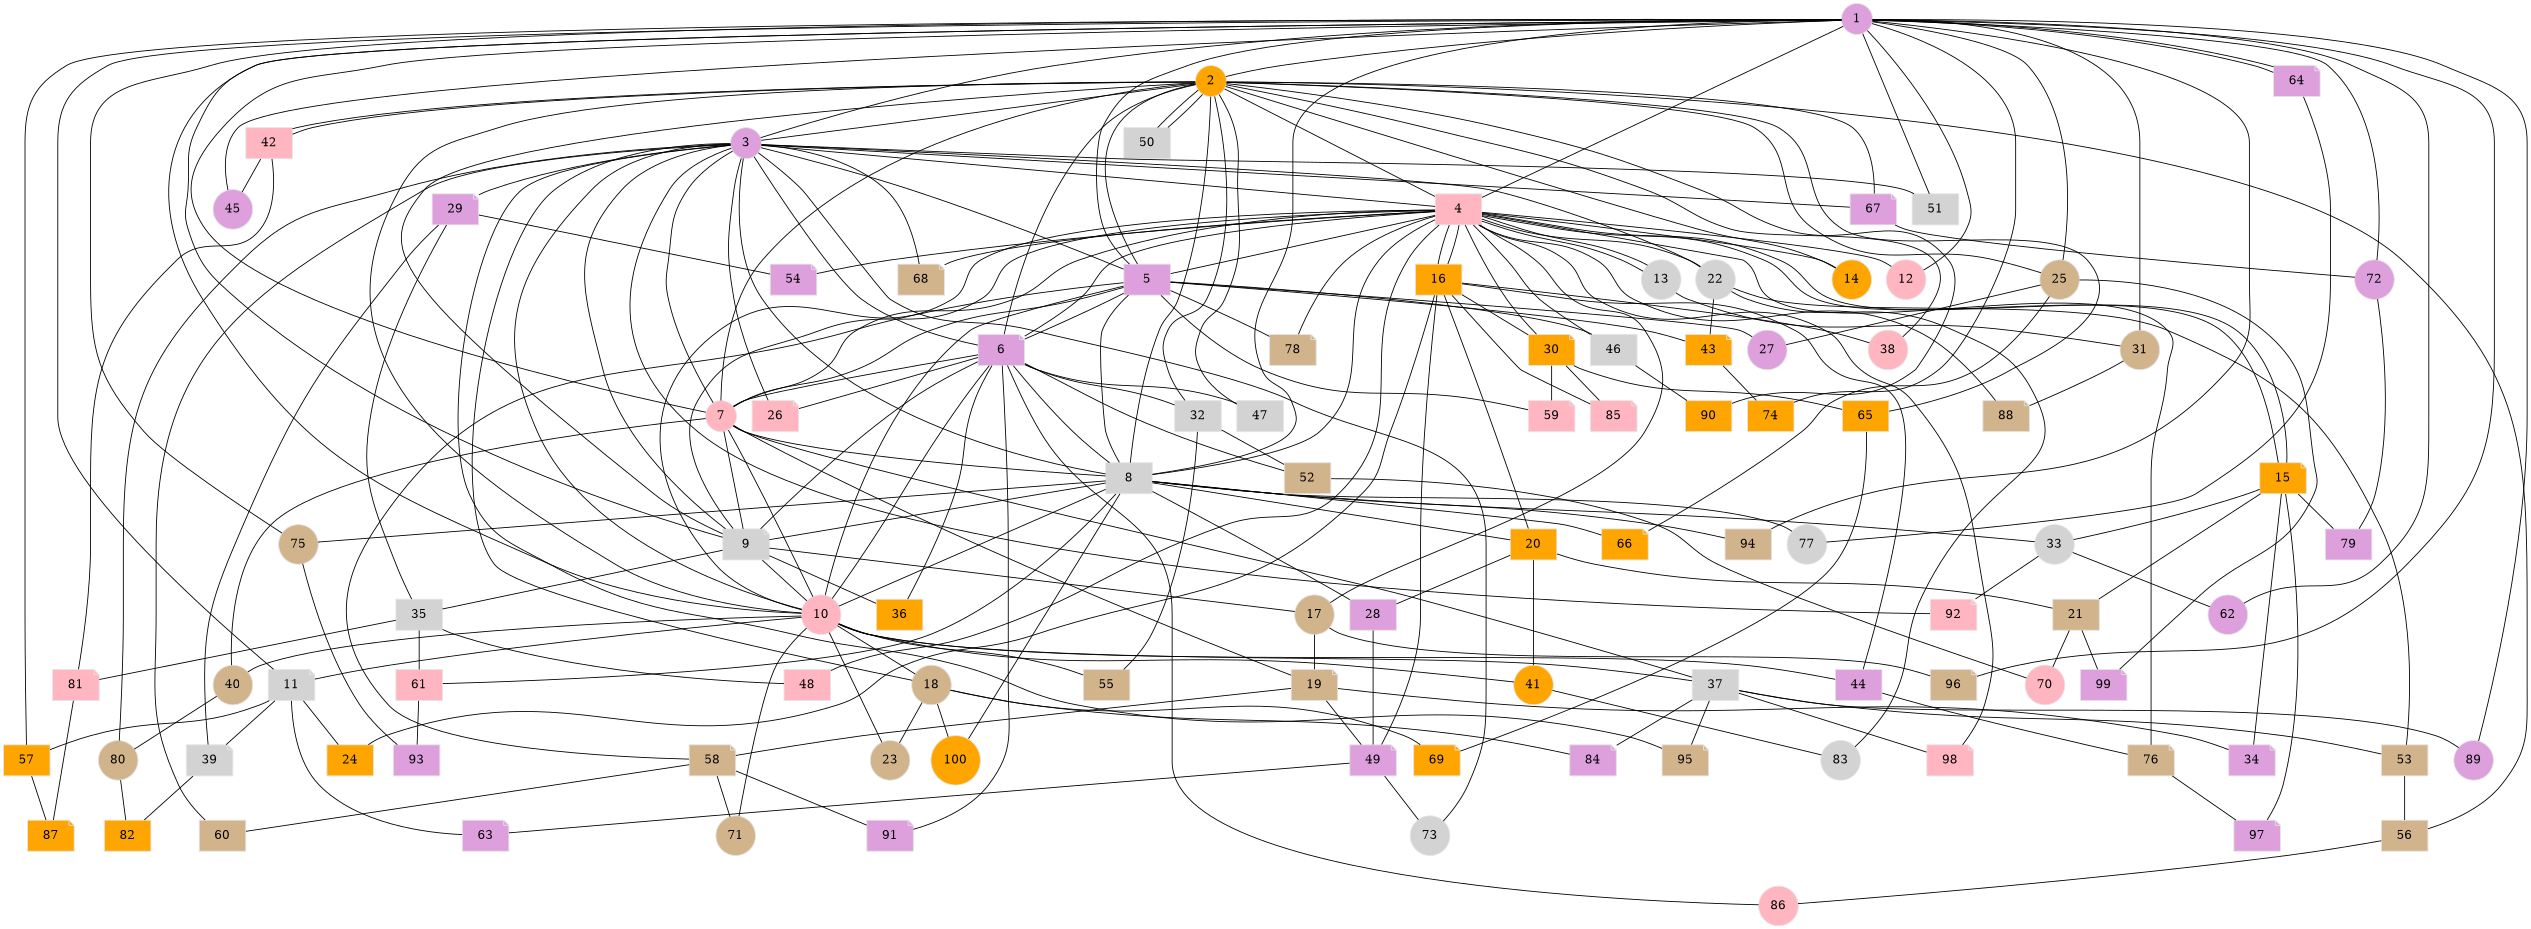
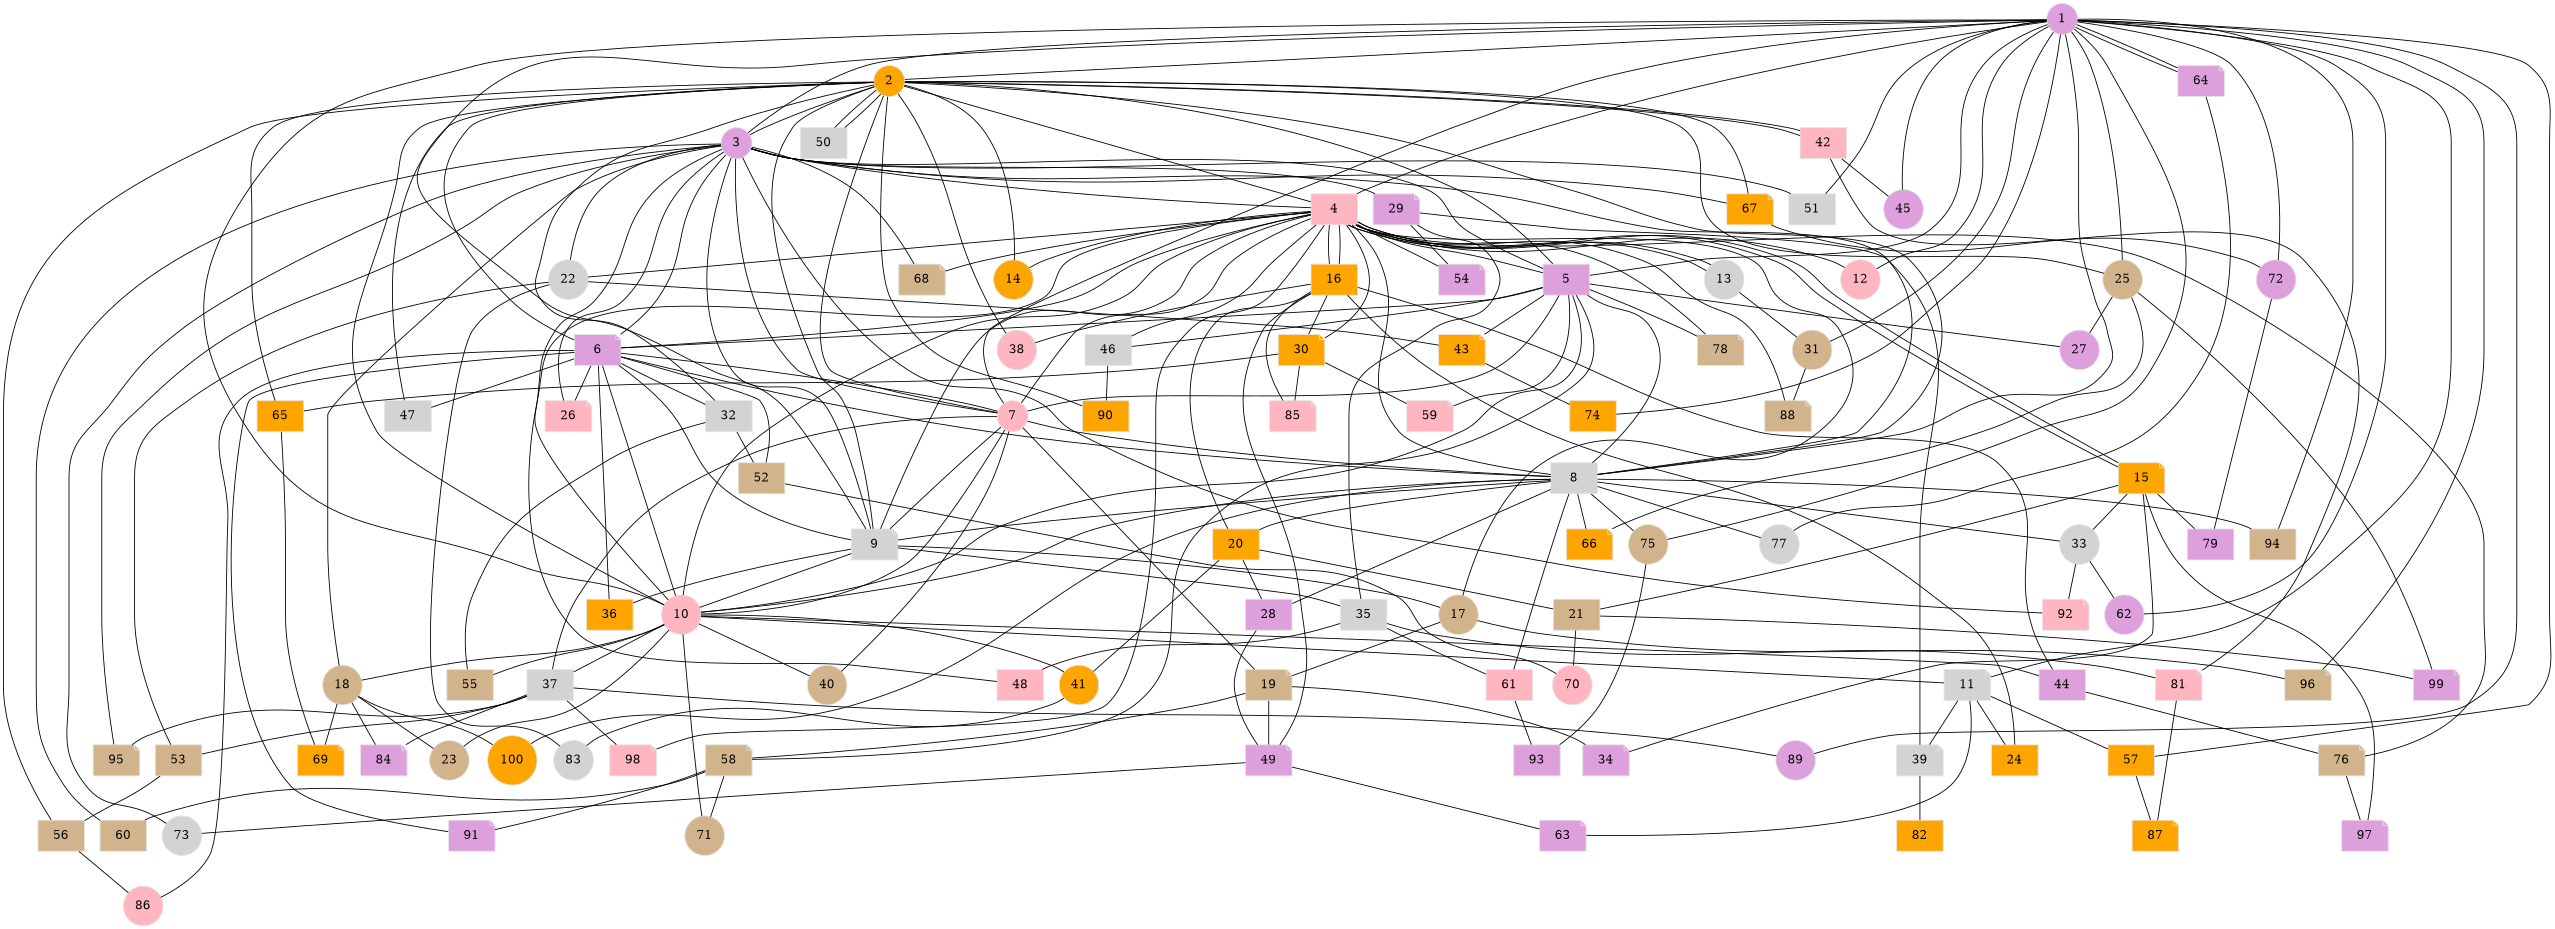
node "67": fillcolor plum -> orange
node "80": removed
